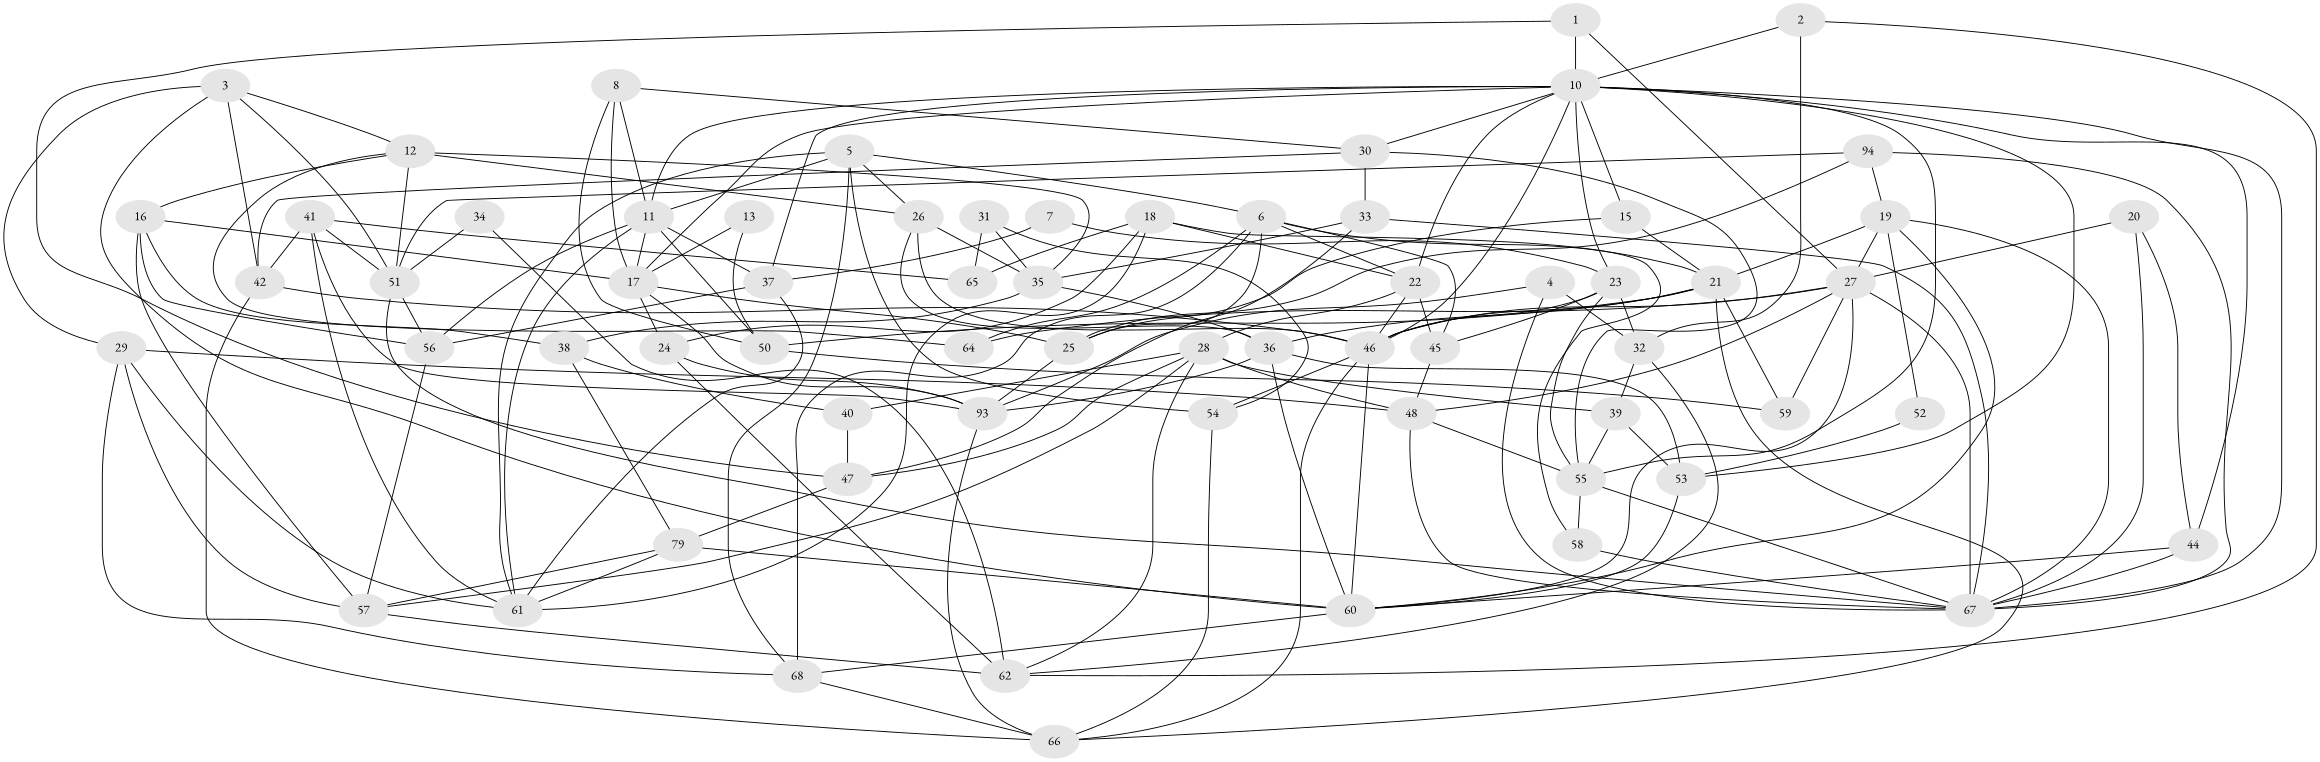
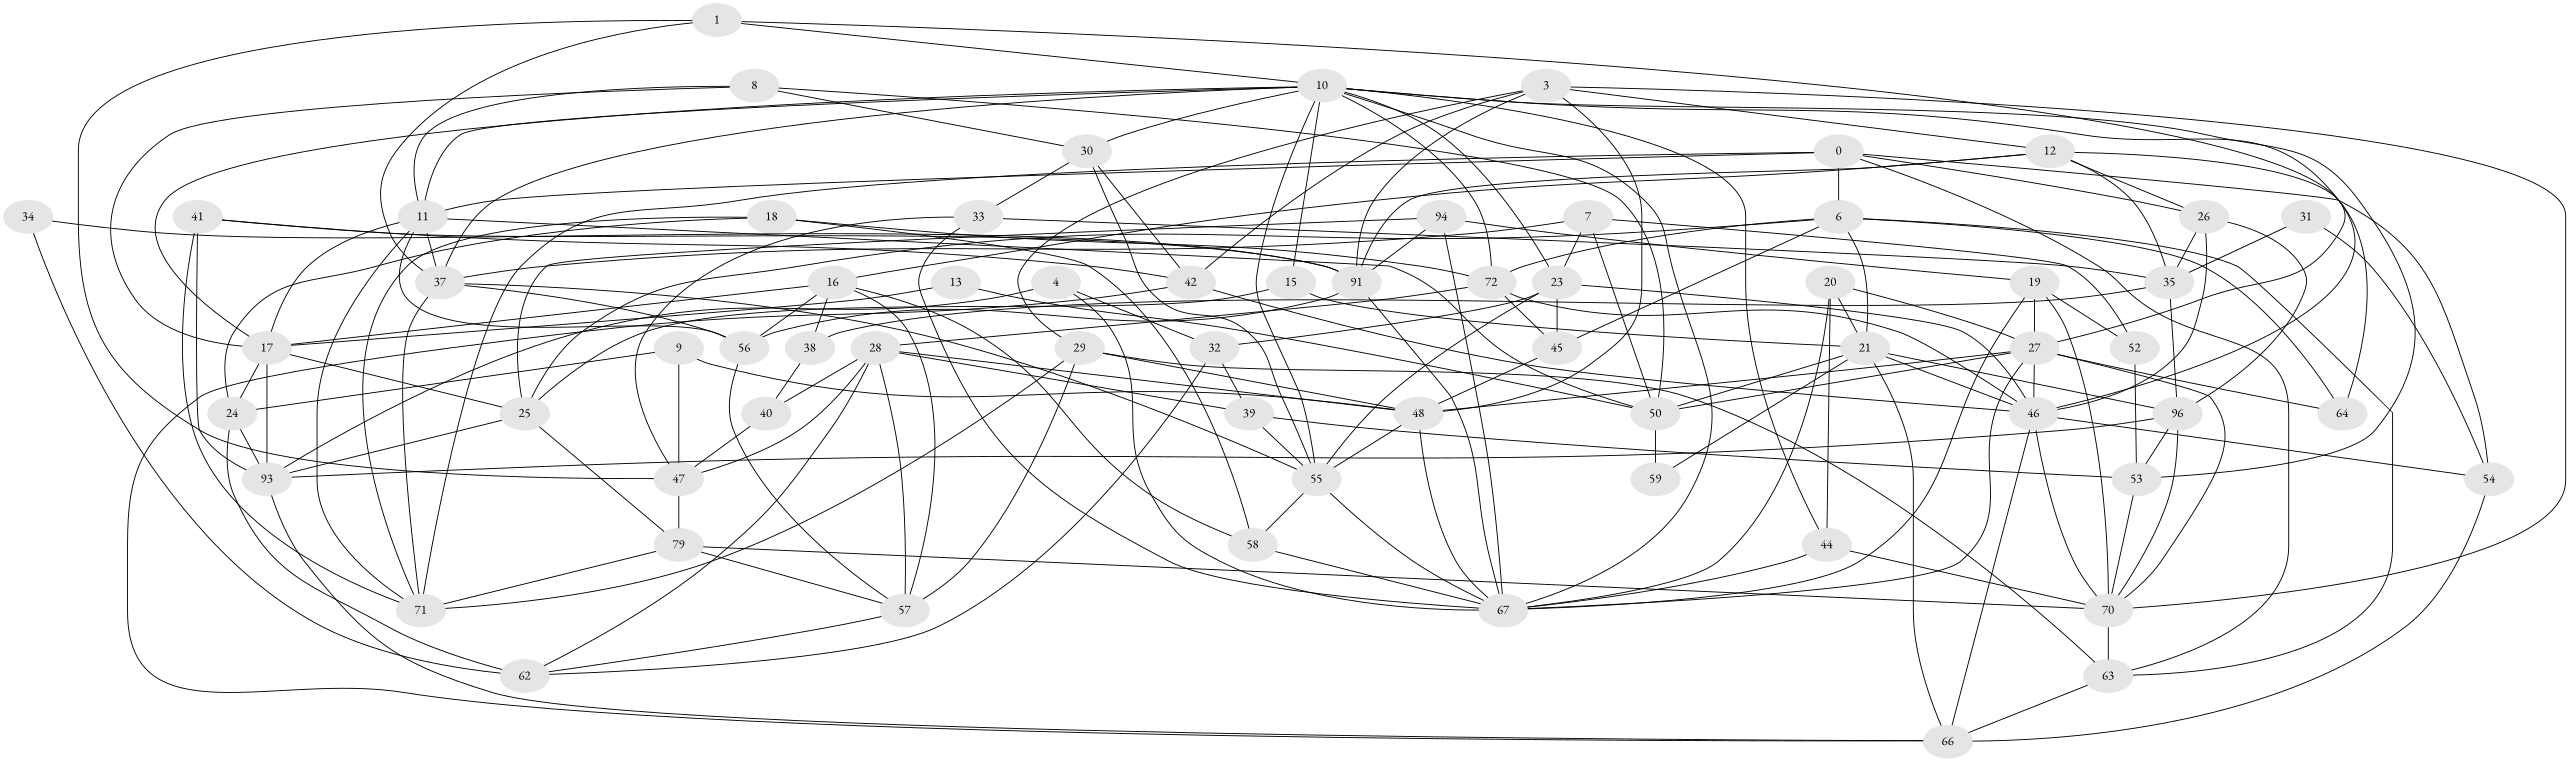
node "2": removed
edge "1" -- "37": added
node "5": label "5" -> "0"
edge "7" -- "52": added
edge "19" -- "21": now "20" -- "21"
edge "3" -- "48": added
node "51": label "51" -> "91"
node "65": removed
node "22": label "22" -> "72"
edge "7" -- "50": added
node "9": added
node "36": label "36" -> "96"
edge "27" -- "59": now "27" -- "50"
edge "37" -- "55": added
edge "16" -- "58": added
edge "38" -- "79": now "25" -- "79"
node "61": label "61" -> "71"
node "60": label "60" -> "70"
node "68": label "68" -> "63"
